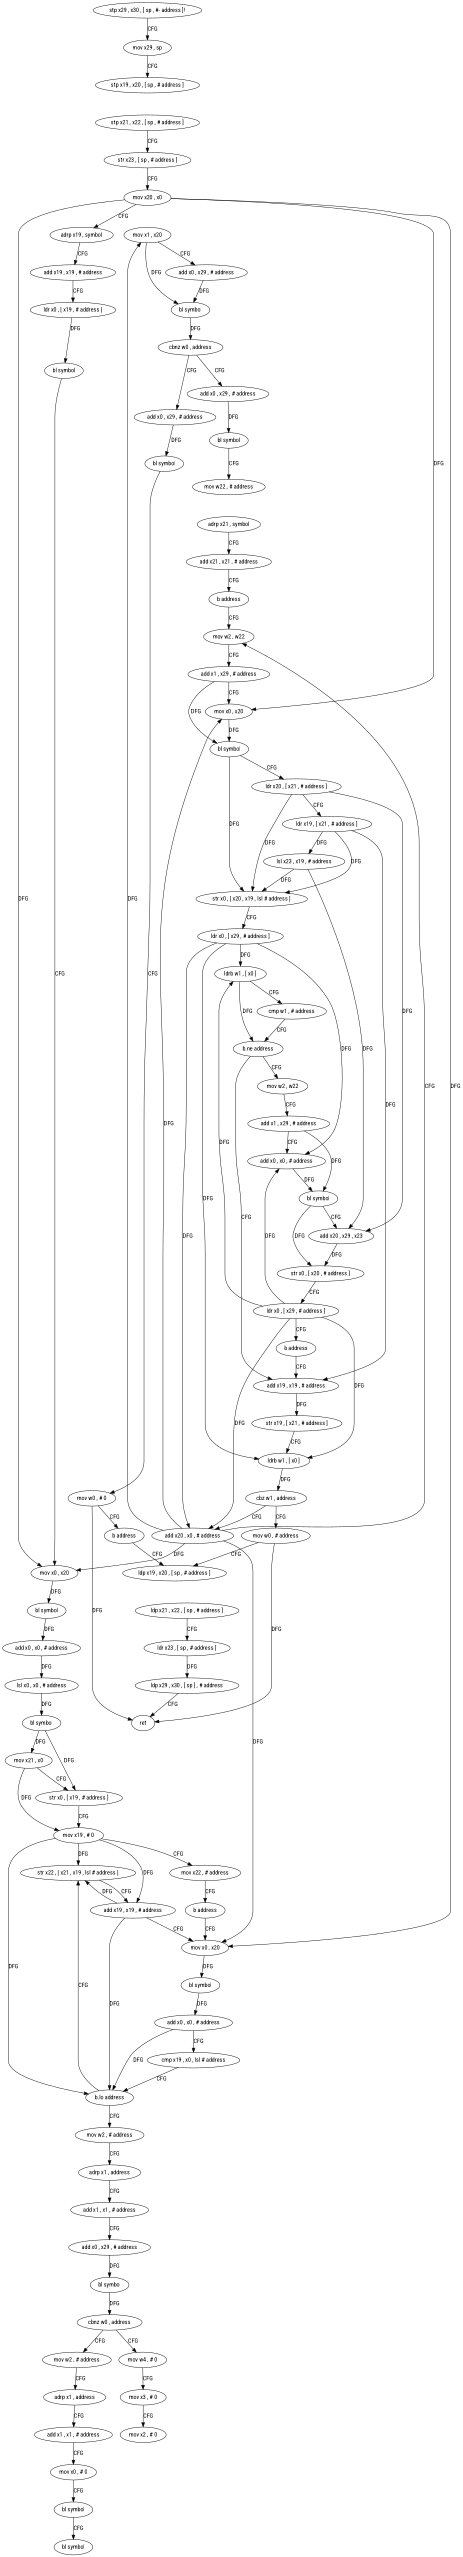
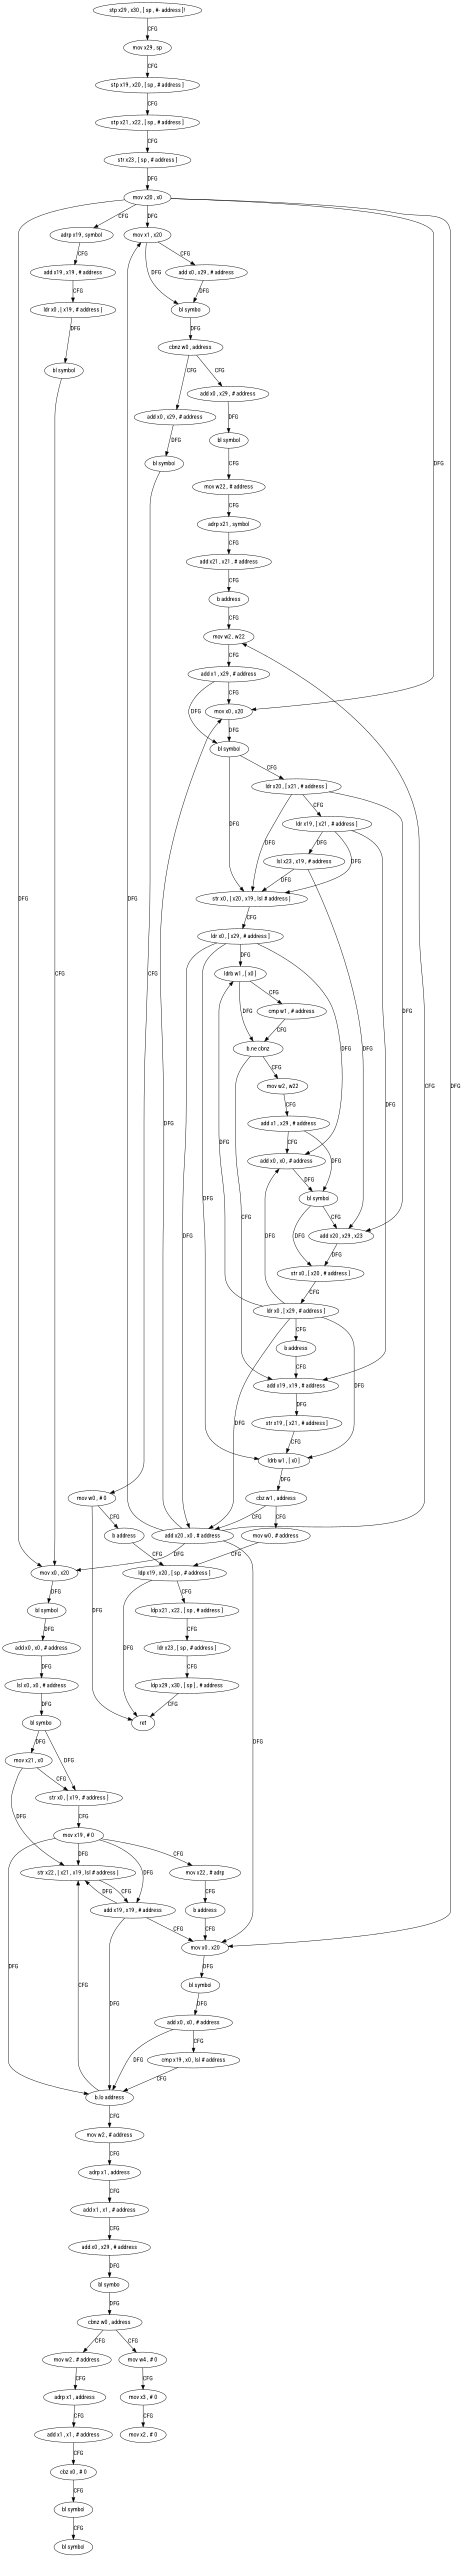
edge "stp x19 , x20 , [ sp , # address ]" -> "stp x21 , x22 , [ sp , # address ]": added, label "CFG"
edge "str x23 , [ sp , # address ]" -> "mov x20 , x0": label "CFG" -> "DFG"
edge "mov x20 , x0" -> "mov x1 , x20": added, label "DFG"
edge "mov w22 , # address" -> "adrp x21 , symbol": added, label "CFG"
node "b.ne address": label "b.ne address" -> "b.ne cbnz"
edge "ldp x19 , x20 , [ sp , # address ]" -> "ldp x21 , x22 , [ sp , # address ]": added, label "CFG"
edge "ldr x23 , [ sp , # address ]" -> "ldp x29 , x30 , [ sp ] , # address": label "DFG" -> "CFG"
edge "mov w0 , # address" -> "ret": now "ldp x19 , x20 , [ sp , # address ]" -> "ret"
edge "mov x21 , x0" -> "mov x19 , # 0": now "mov x21 , x0" -> "str x22 , [ x21 , x19 , lsl # address ]"
node "mov x22 , # address": label "mov x22 , # address" -> "mov x22 , # adrp"
node "mov x0 , # 0": label "mov x0 , # 0" -> "cbz x0 , # 0"
